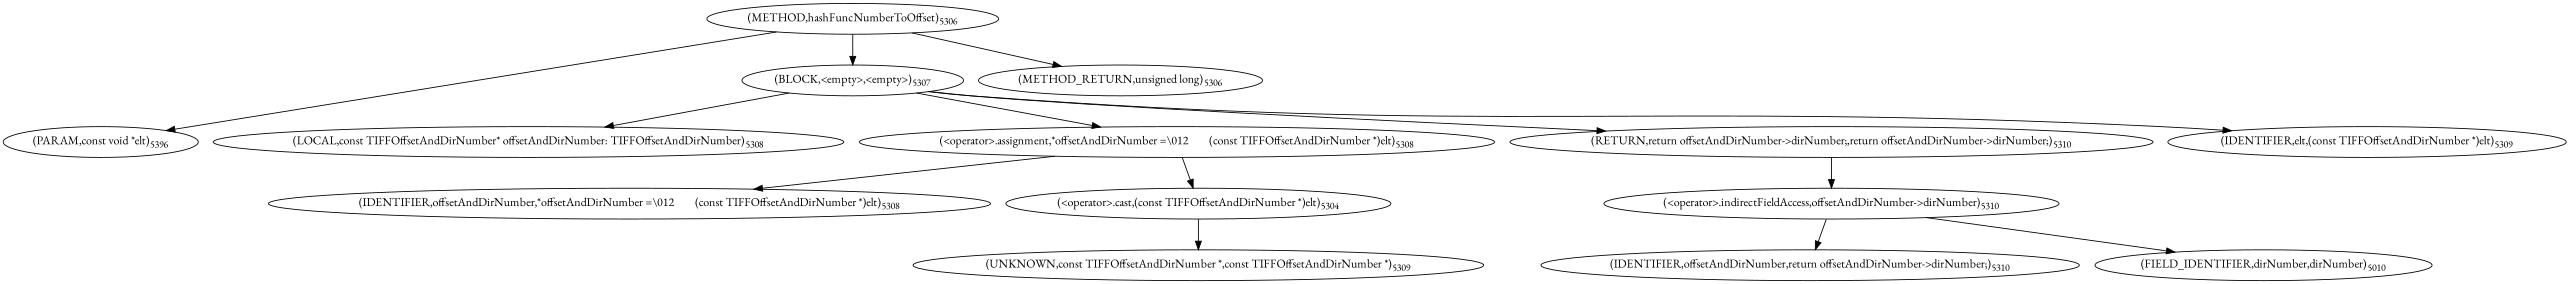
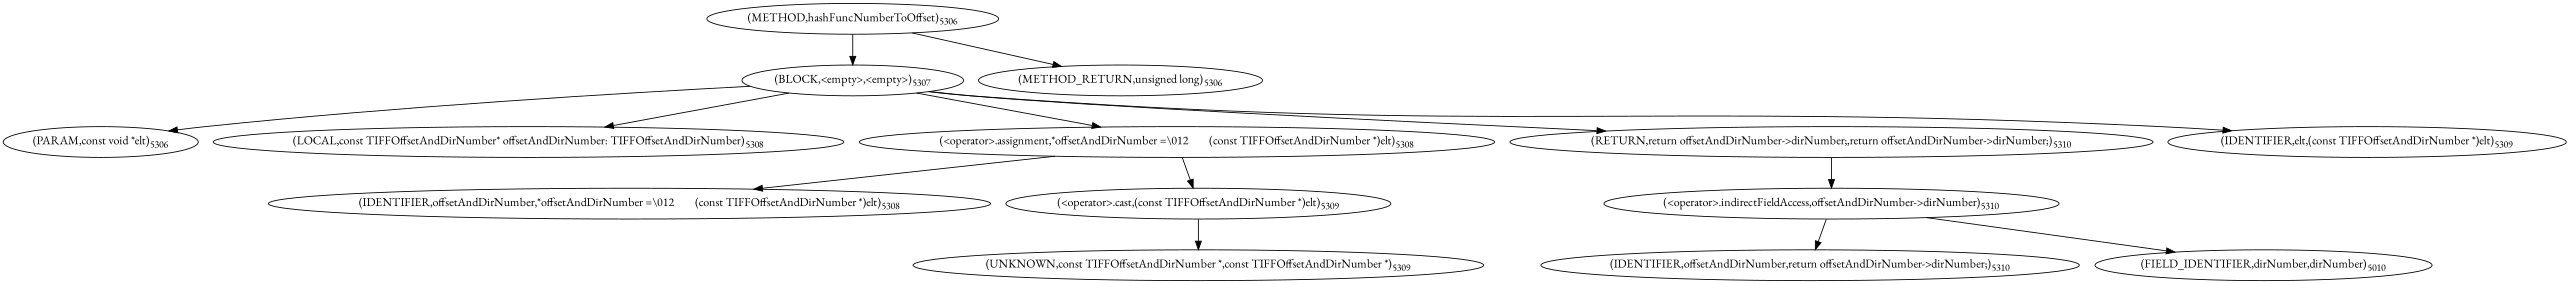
edge "(METHOD,hashFuncNumberToOffset)" -> "(PARAM,const void *elt)": now "(BLOCK,<empty>,<empty>)" -> "(PARAM,const void *elt)"
node "(PARAM,const void *elt)": text "5396" -> "5306"
node "(<operator>.cast,(const TIFFOffsetAndDirNumber *)elt)": text "5304" -> "5309"
